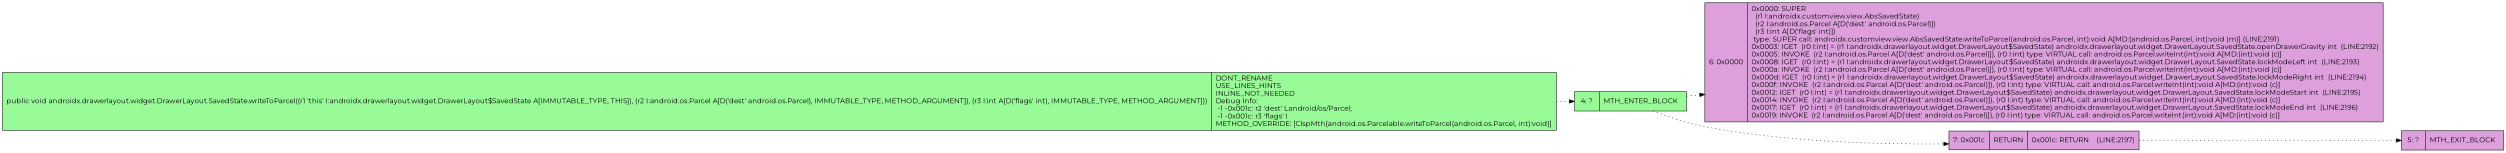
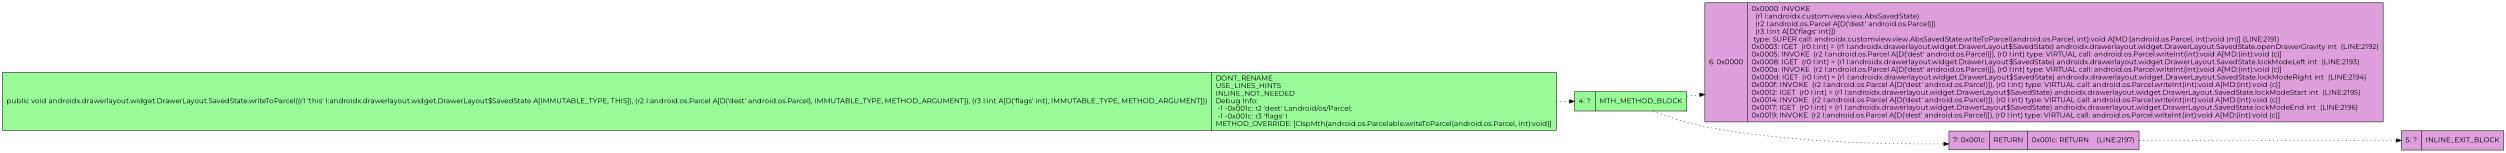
node "6: 0x0000": text "0x0000: SUPER" -> "0x0000: INVOKE"
node "4: ?": text "MTH_ENTER_BLOCK" -> "MTH_METHOD_BLOCK"
node "5: ?": text "MTH_EXIT_BLOCK" -> "INLINE_EXIT_BLOCK"
